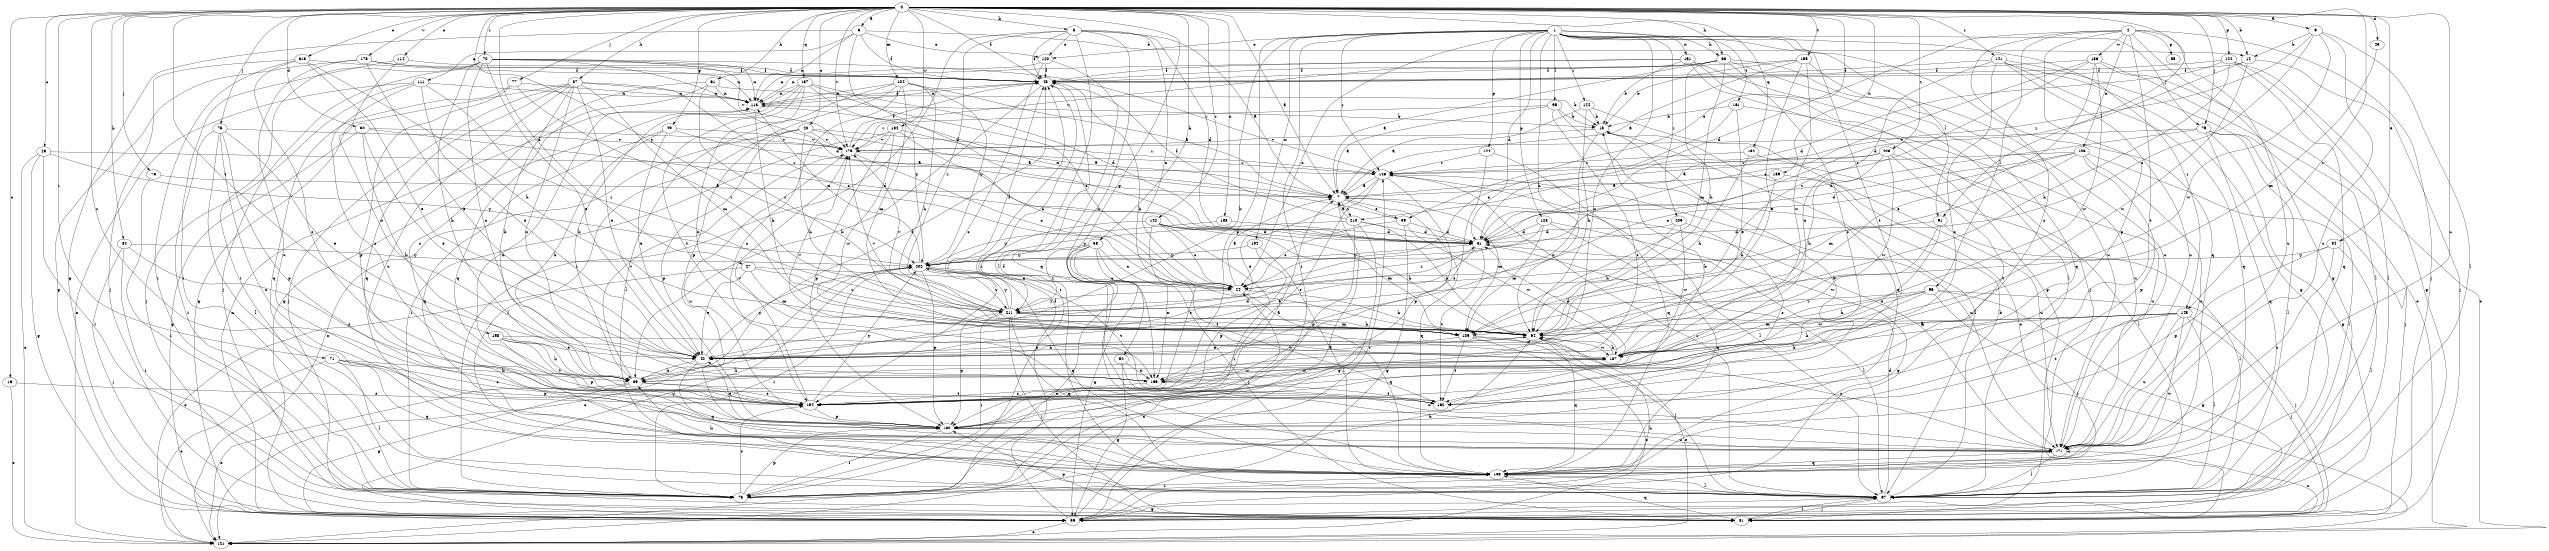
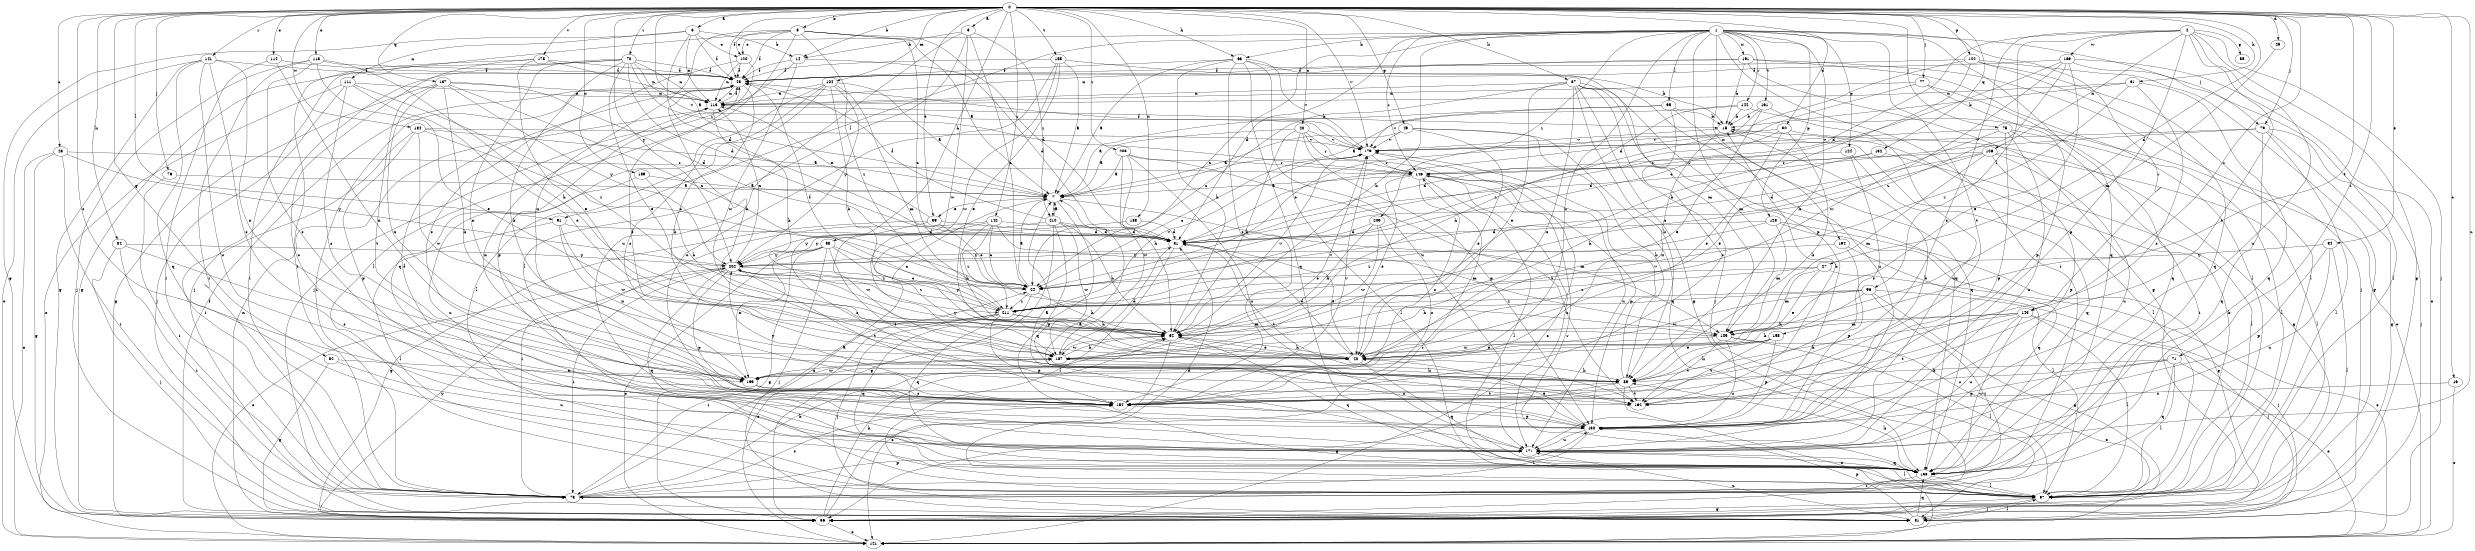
node "318": label "318" -> "118"
edge "210" -> "187": added, label "w"
